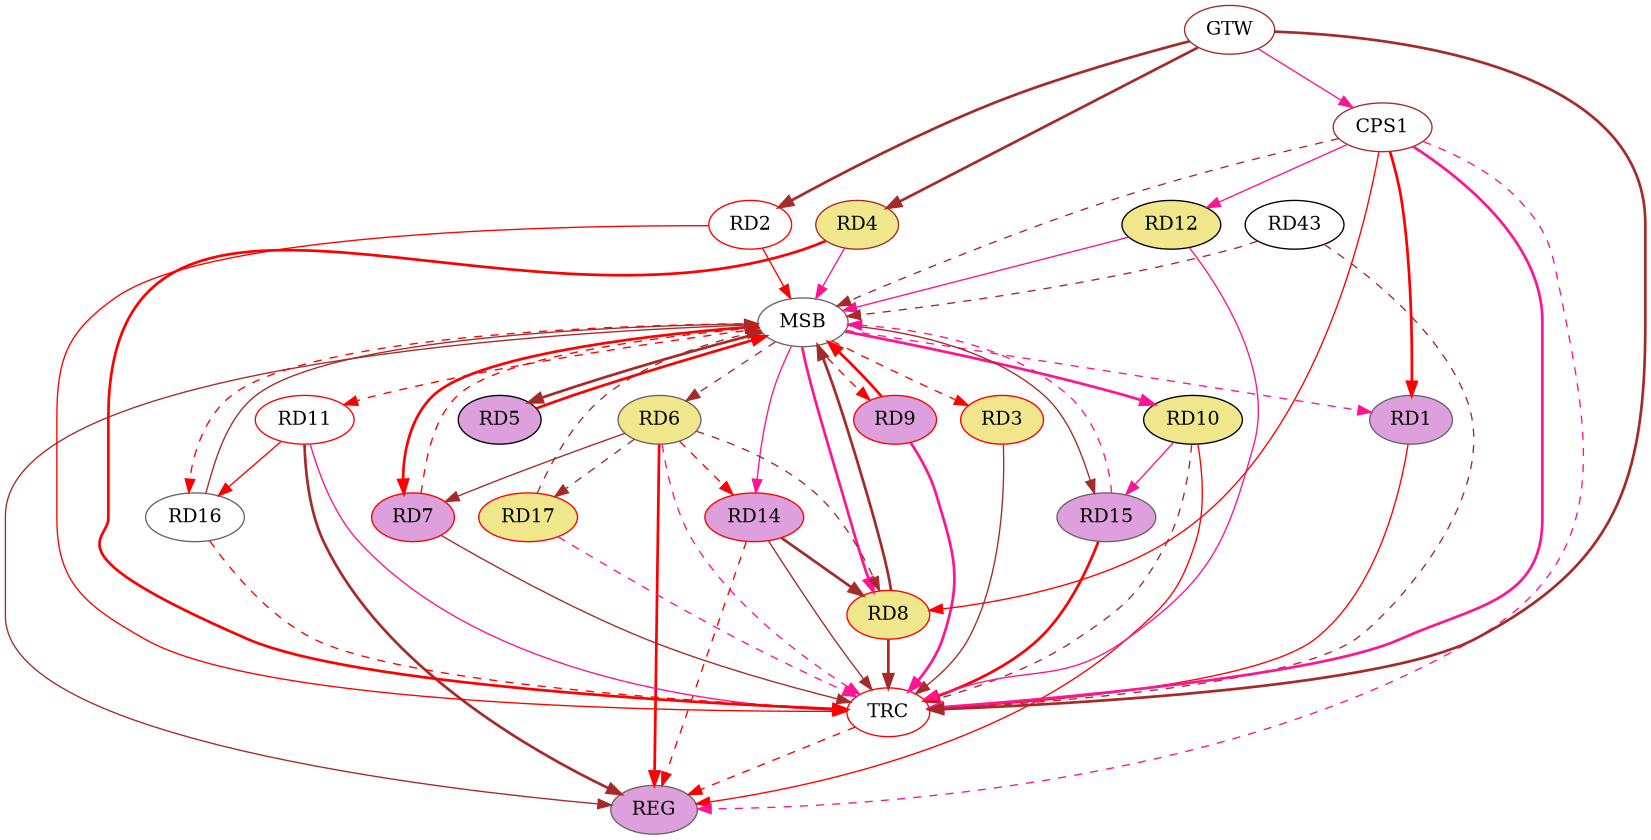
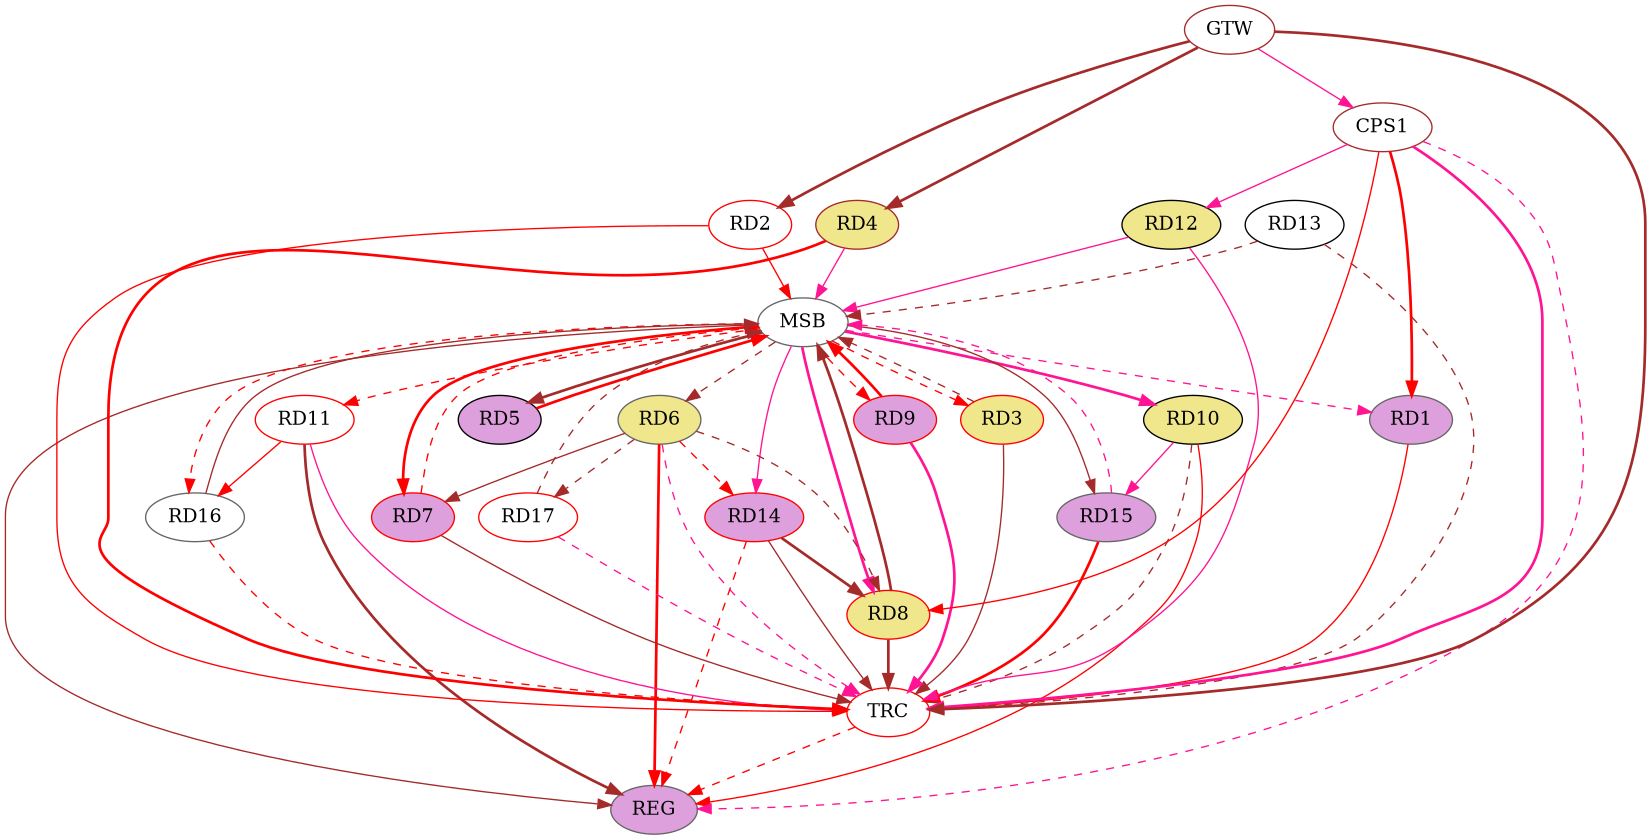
edge "CPS1" -> "MSB": now "RD3" -> "MSB"
node "RD43": label "RD43" -> "RD13"
node "RD17": fillcolor khaki -> white
